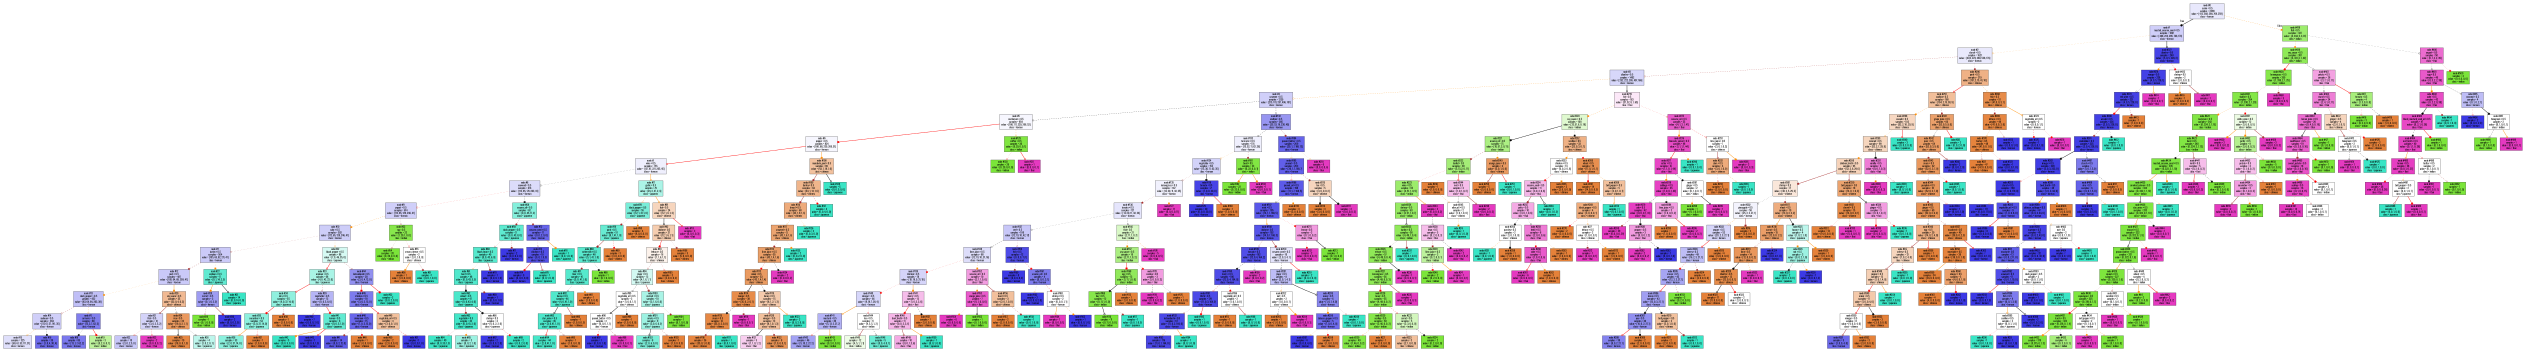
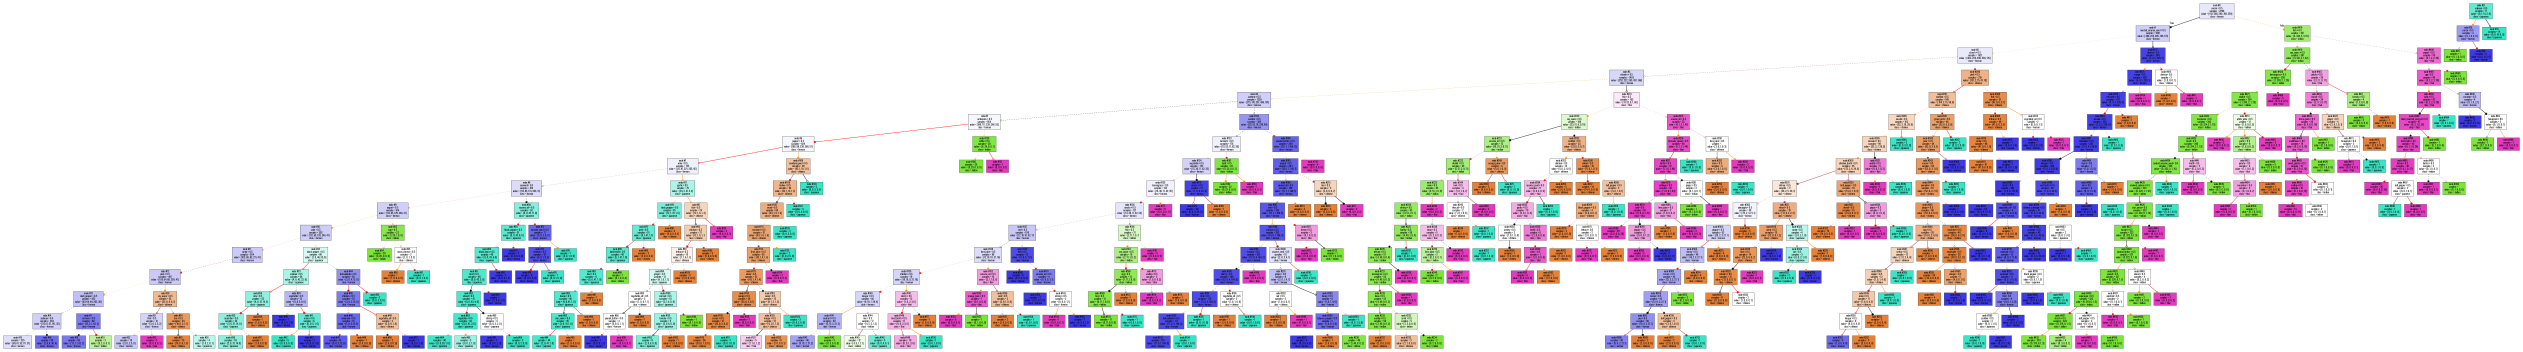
edge "node #246" -> "node #245": reversed
edge "node #11" -> "node #27": removed
